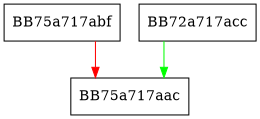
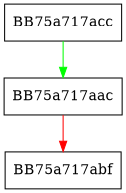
node "BB72a717acc": label "BB72a717acc" -> "BB75a717acc"
edge "BB75a717abf" -> "BB75a717aac": reversed
